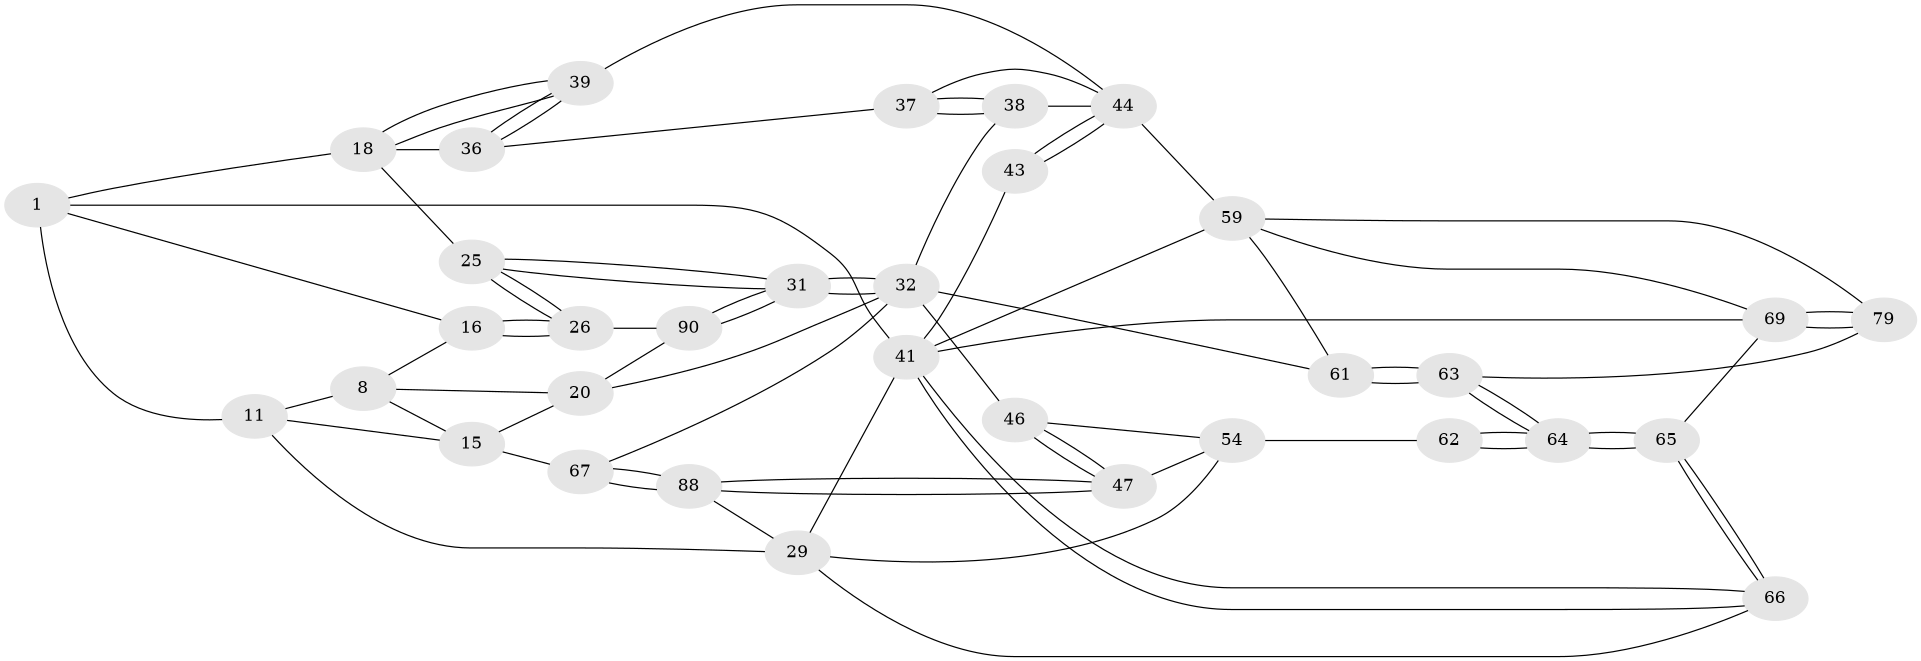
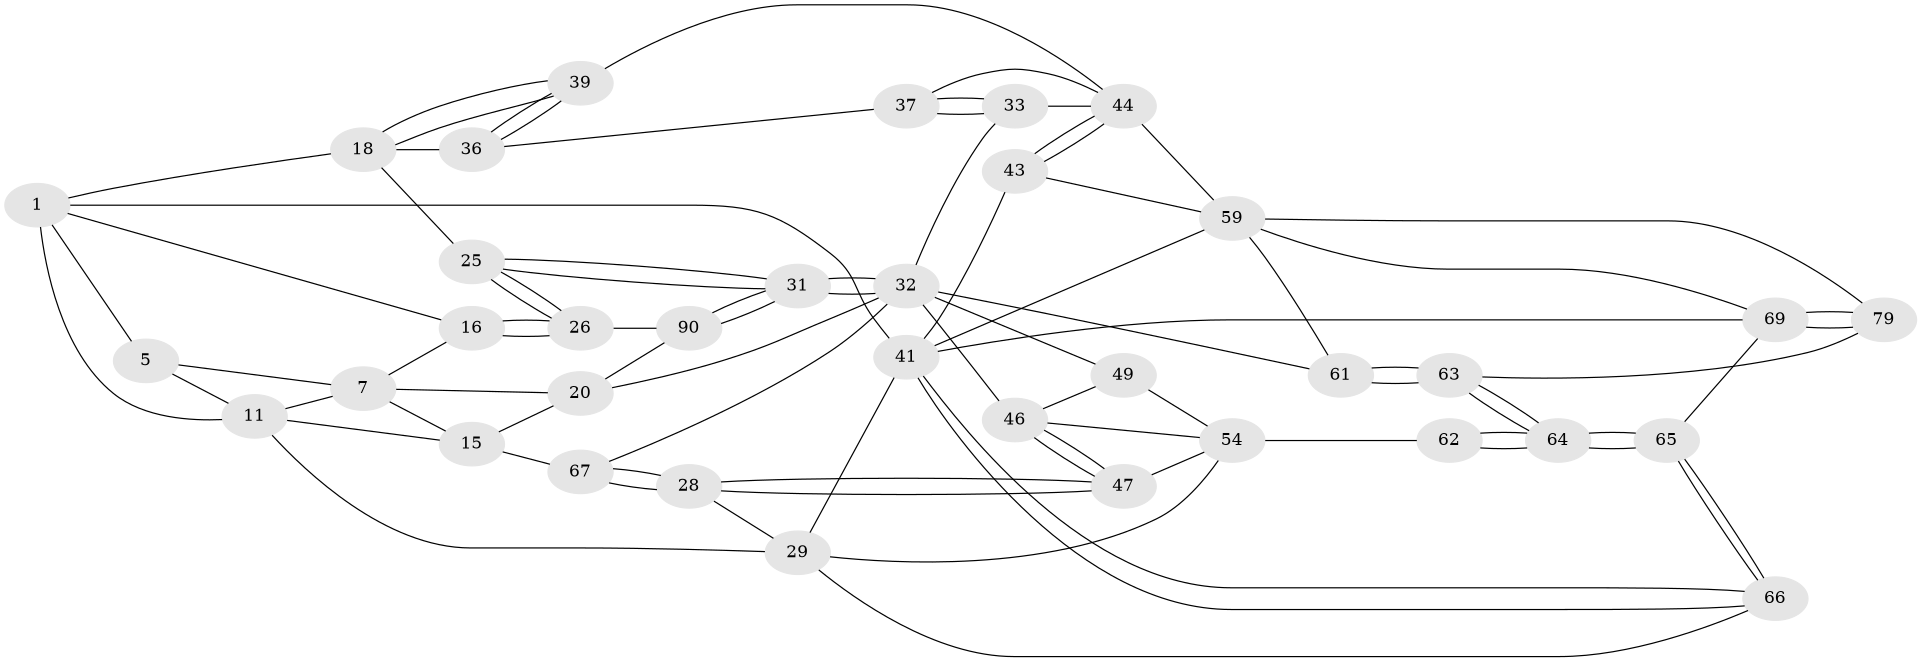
node "38": label "38" -> "33"
edge "43" -- "59": added
node "5": added
node "49": added
node "8": label "8" -> "7"
node "88": label "88" -> "28"
